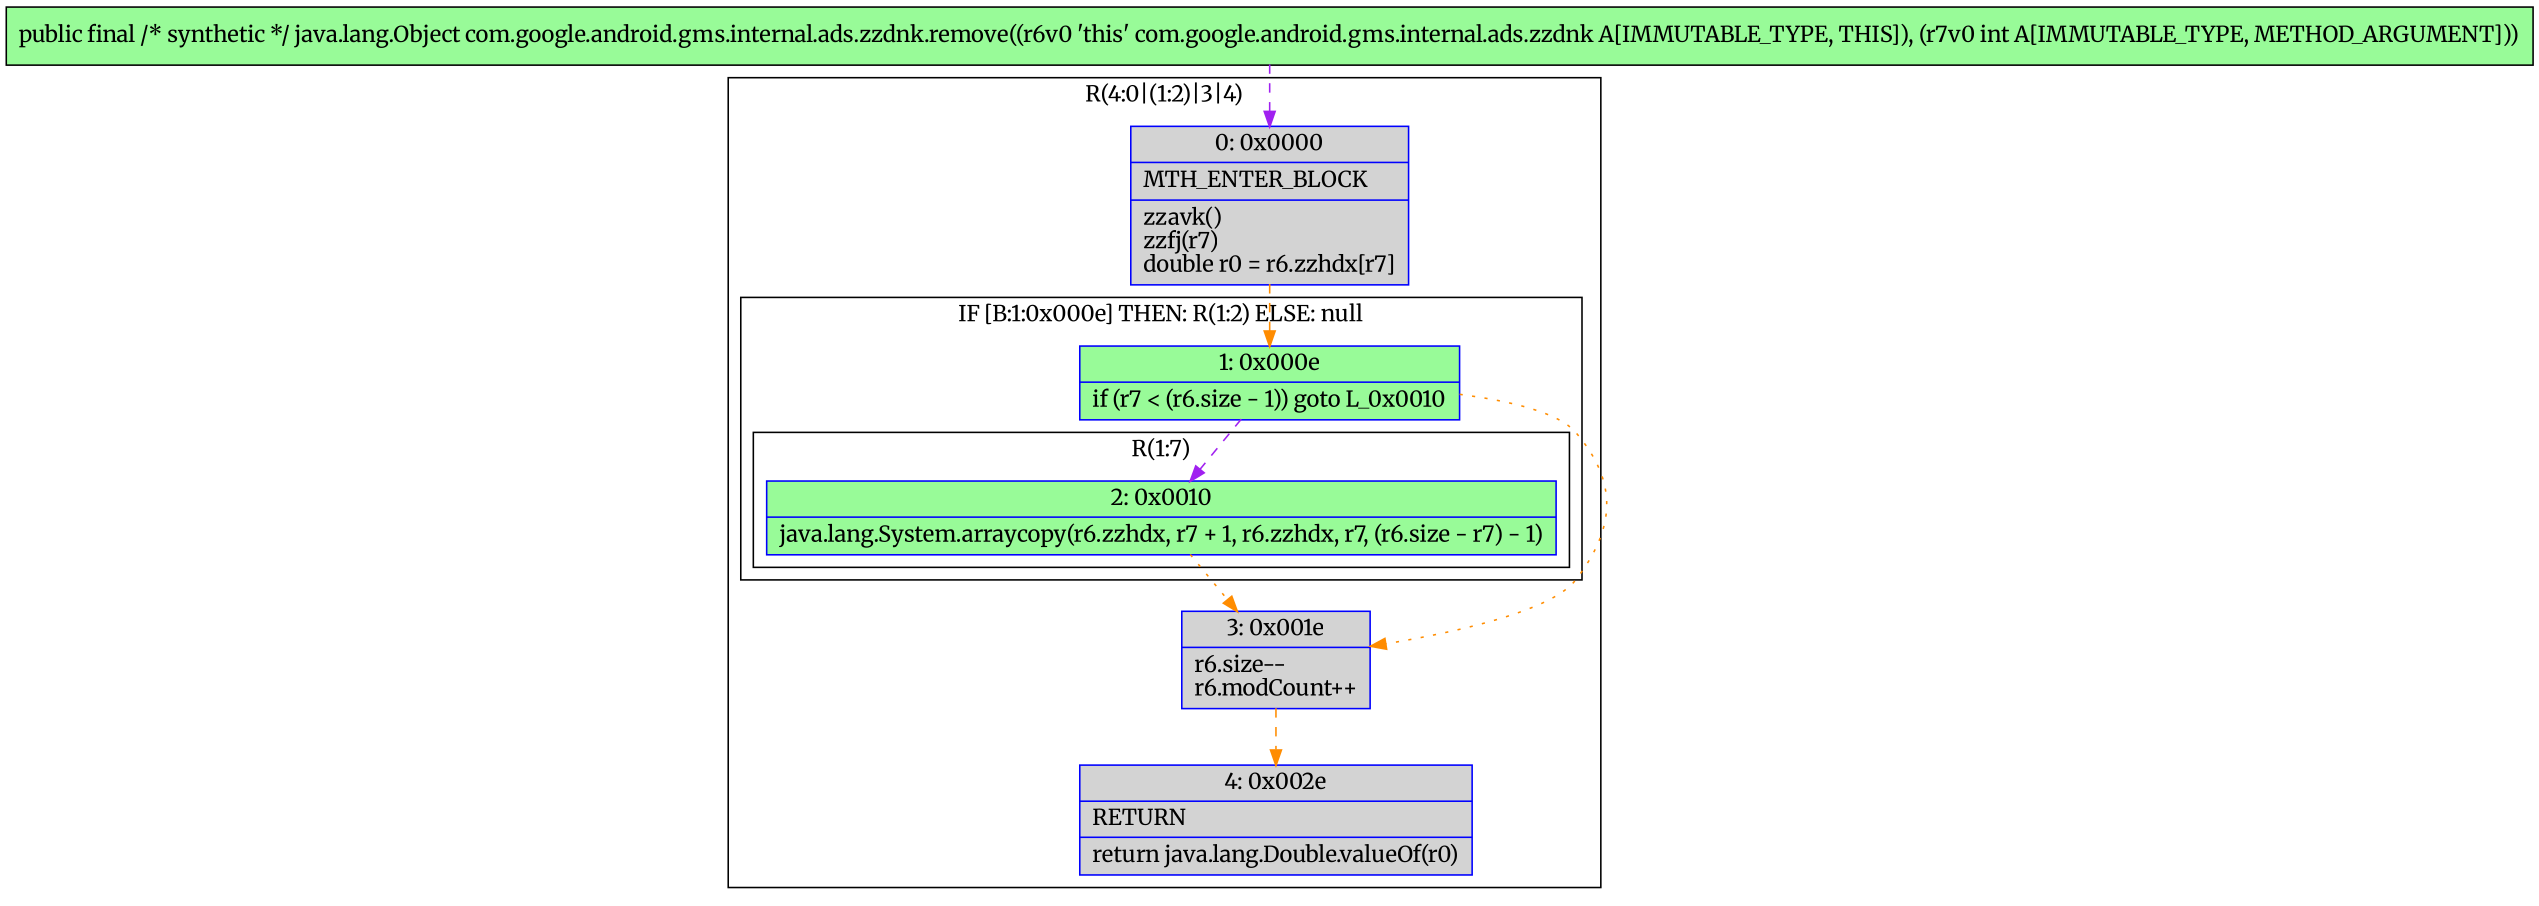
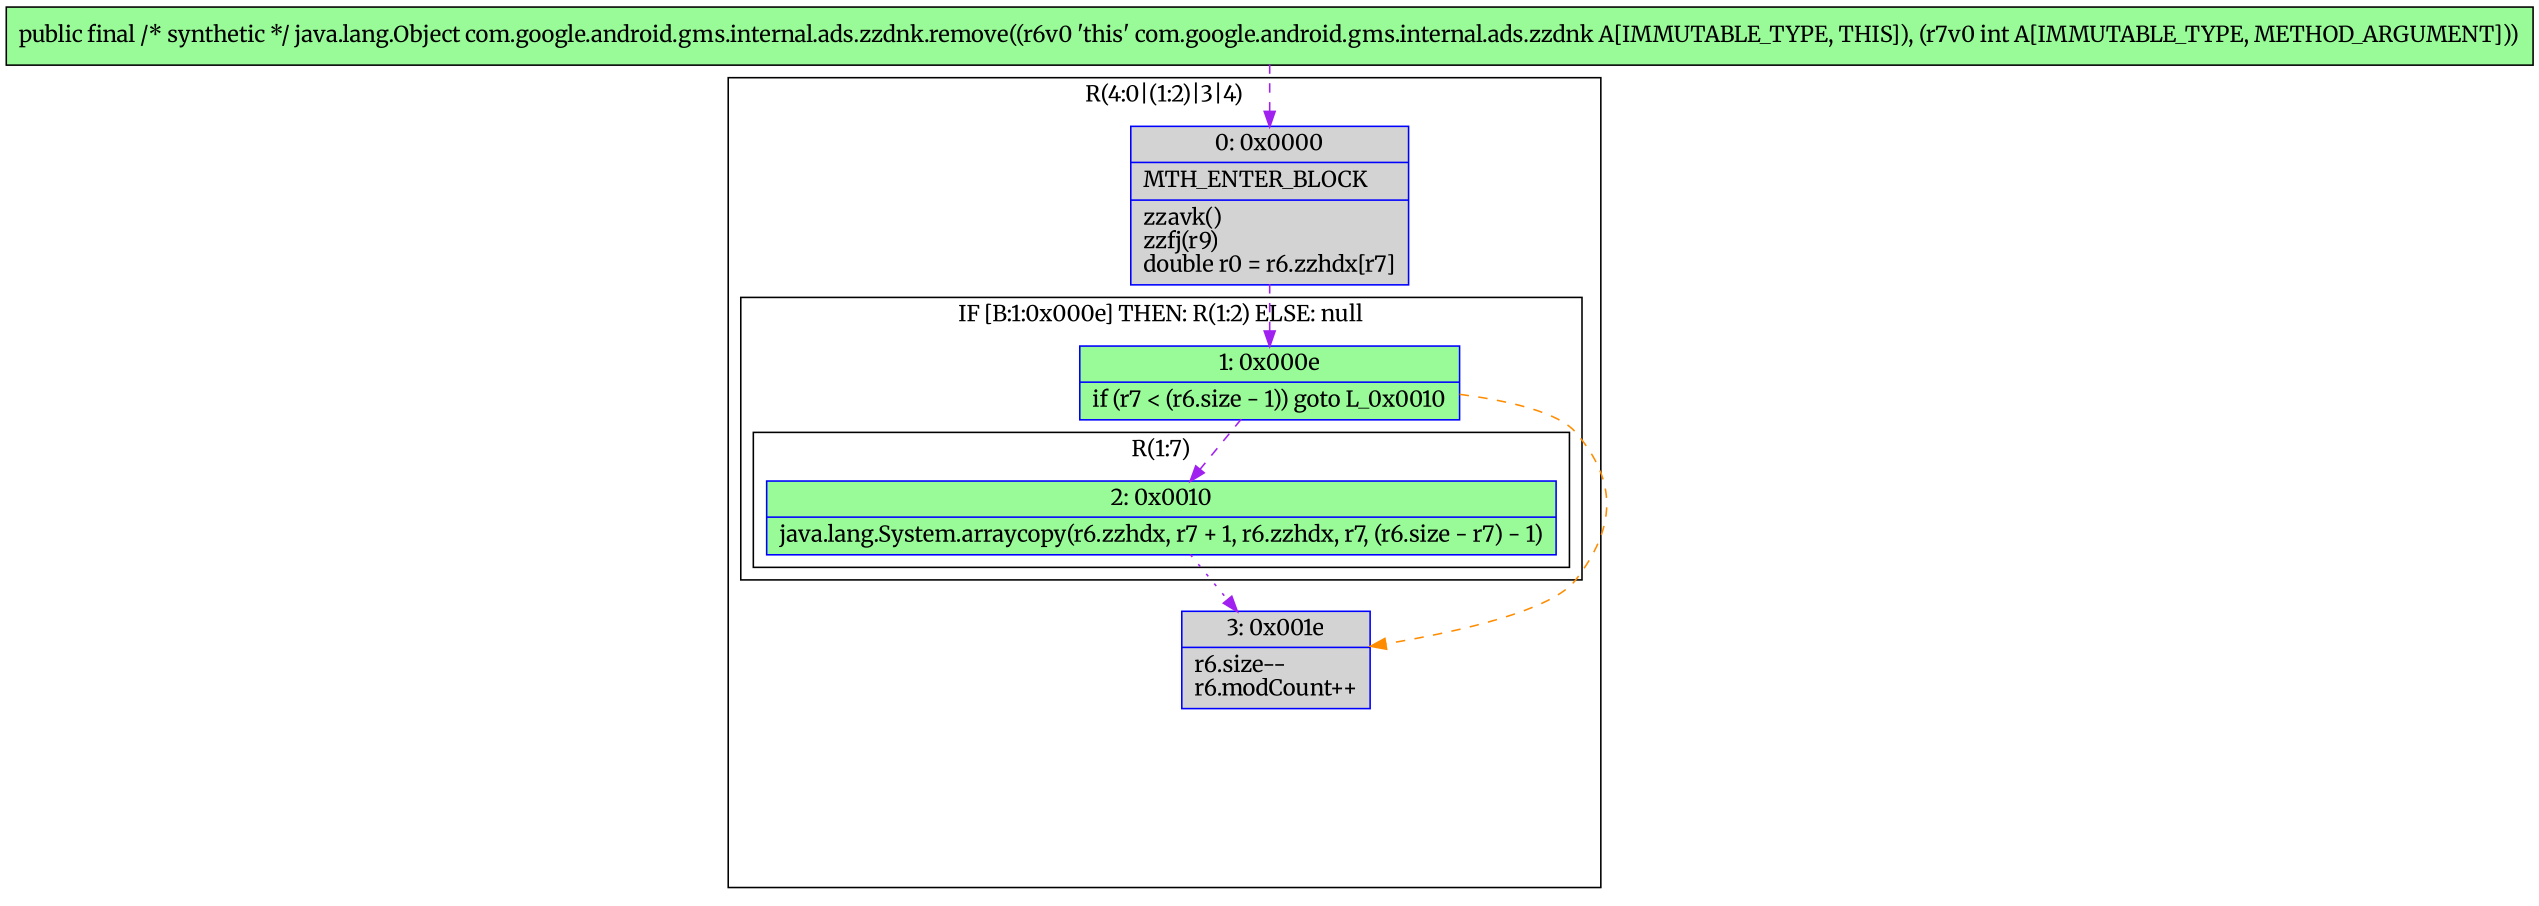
node "0: 0x0000": text "zzfj(r7)" -> "zzfj(r9)"
edge "0: 0x0000" -> "1: 0x000e": color darkorange -> purple
edge "2: 0x0010" -> "3: 0x001e": color darkorange -> purple
edge "1: 0x000e" -> "3: 0x001e": style dotted -> dashed
node "4: 0x002e": removed
